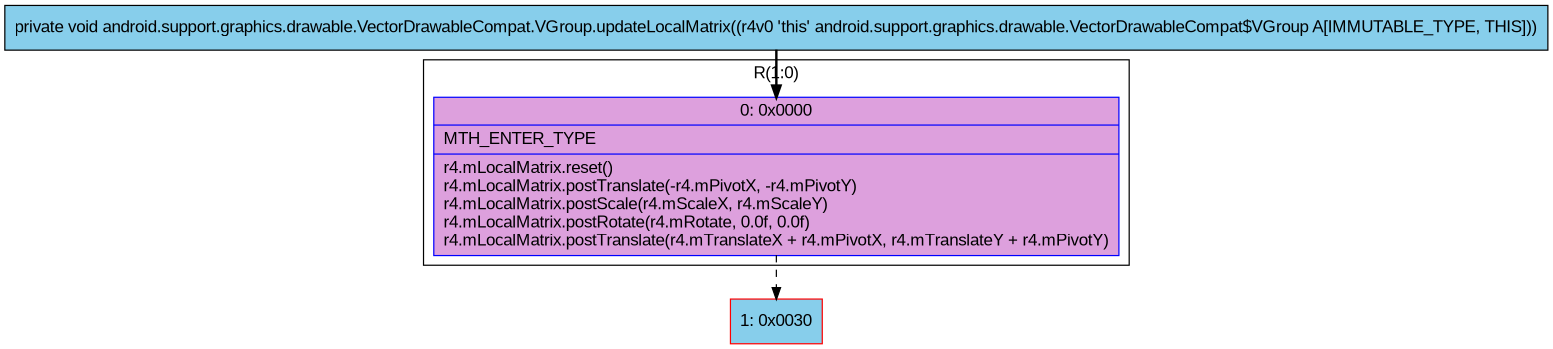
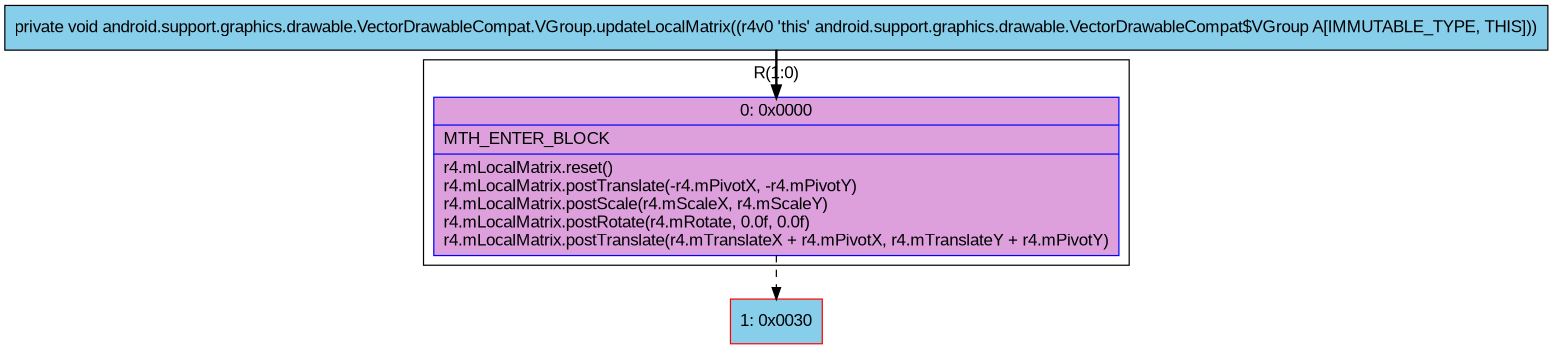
node "0: 0x0000": text "MTH_ENTER_TYPE" -> "MTH_ENTER_BLOCK"
